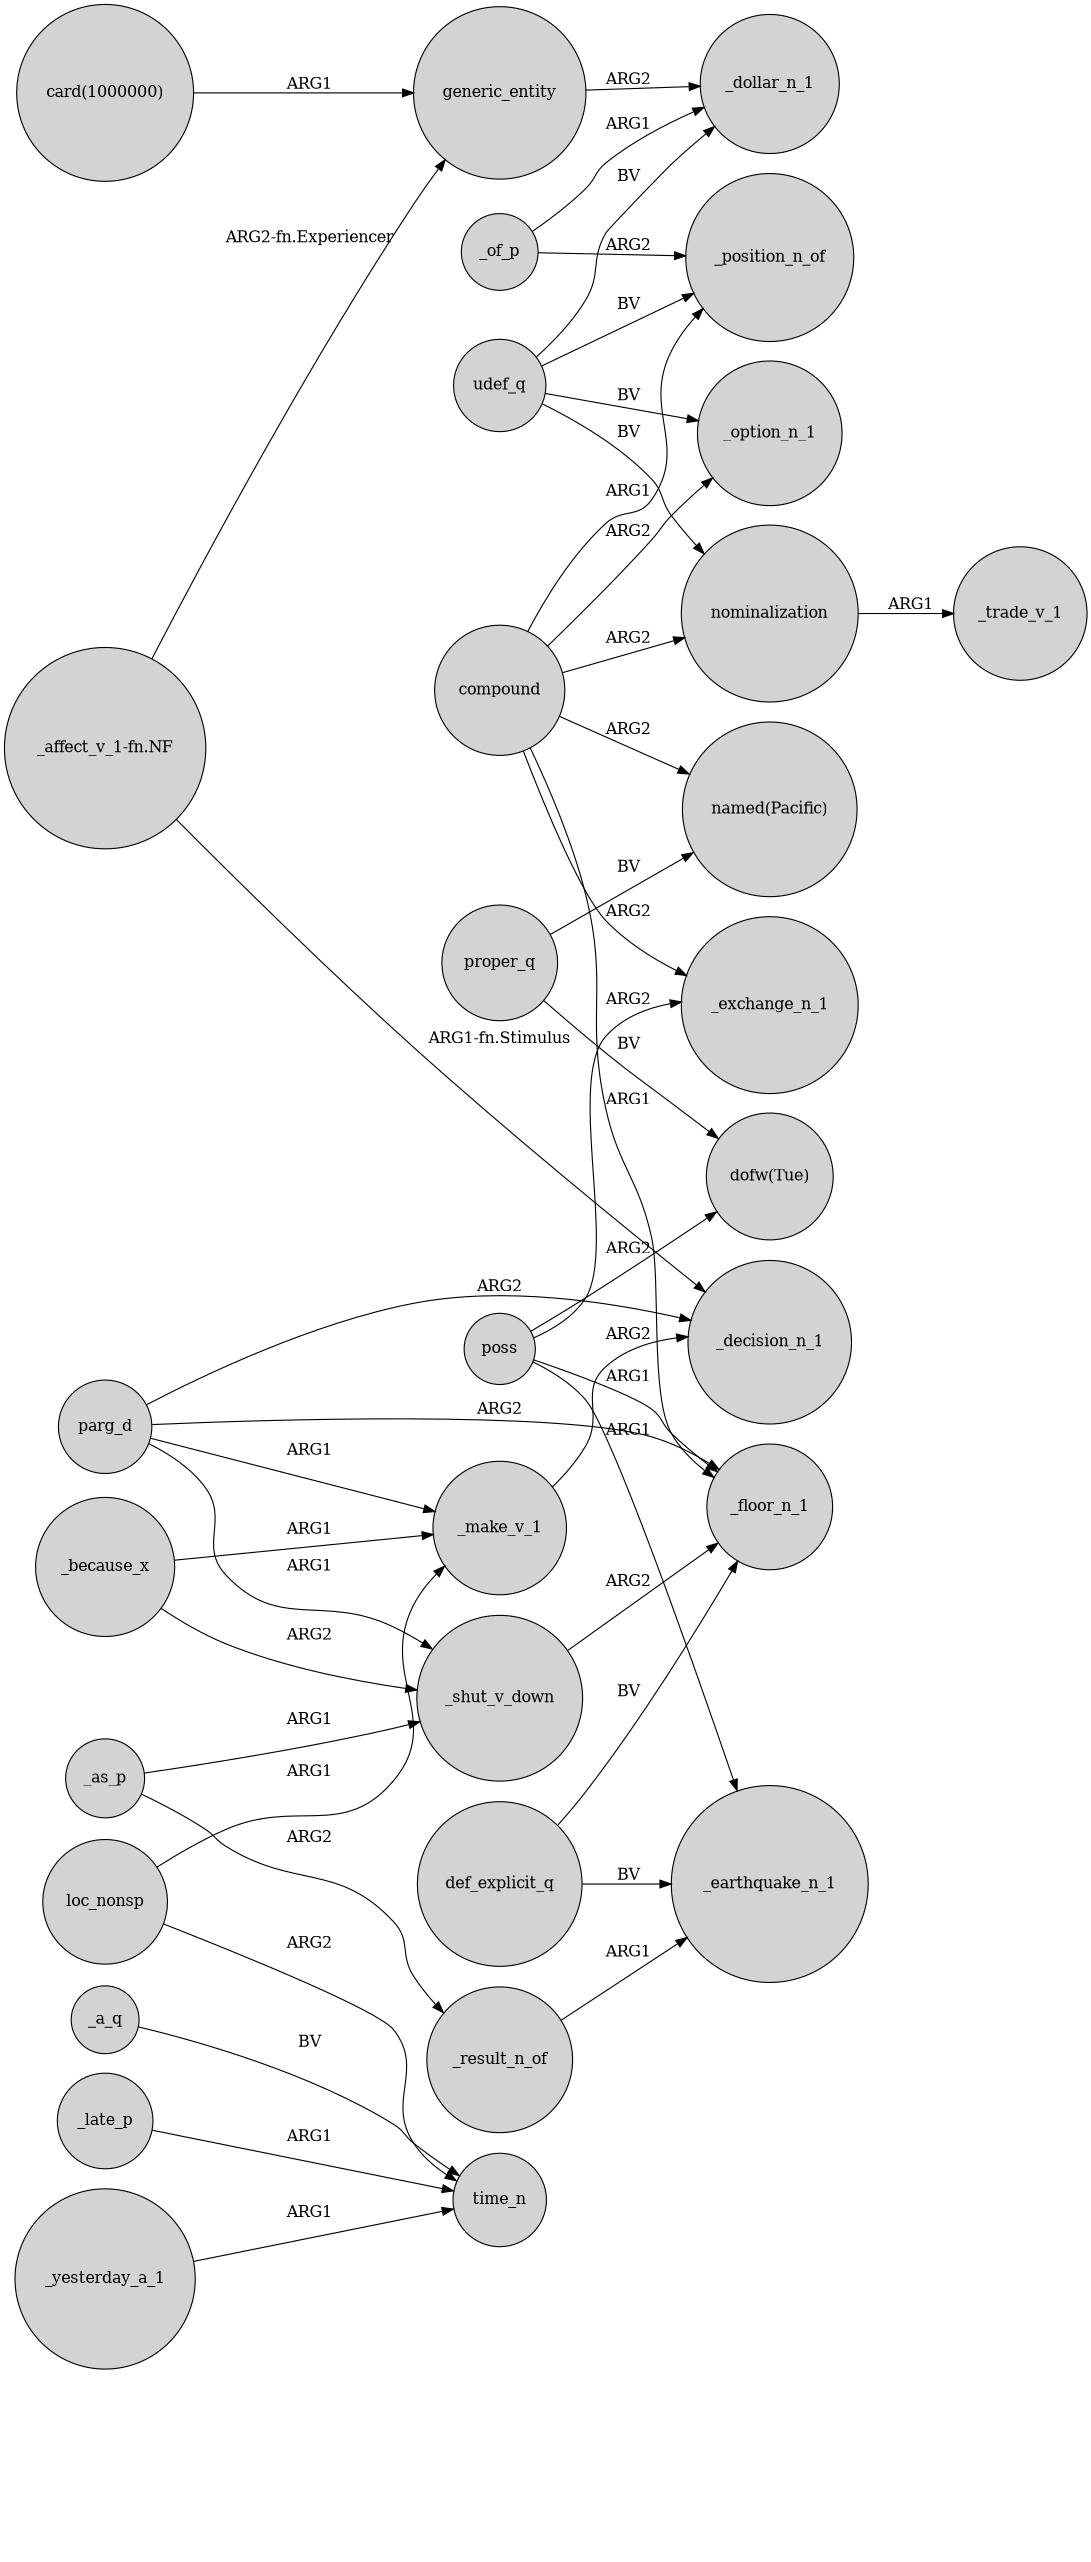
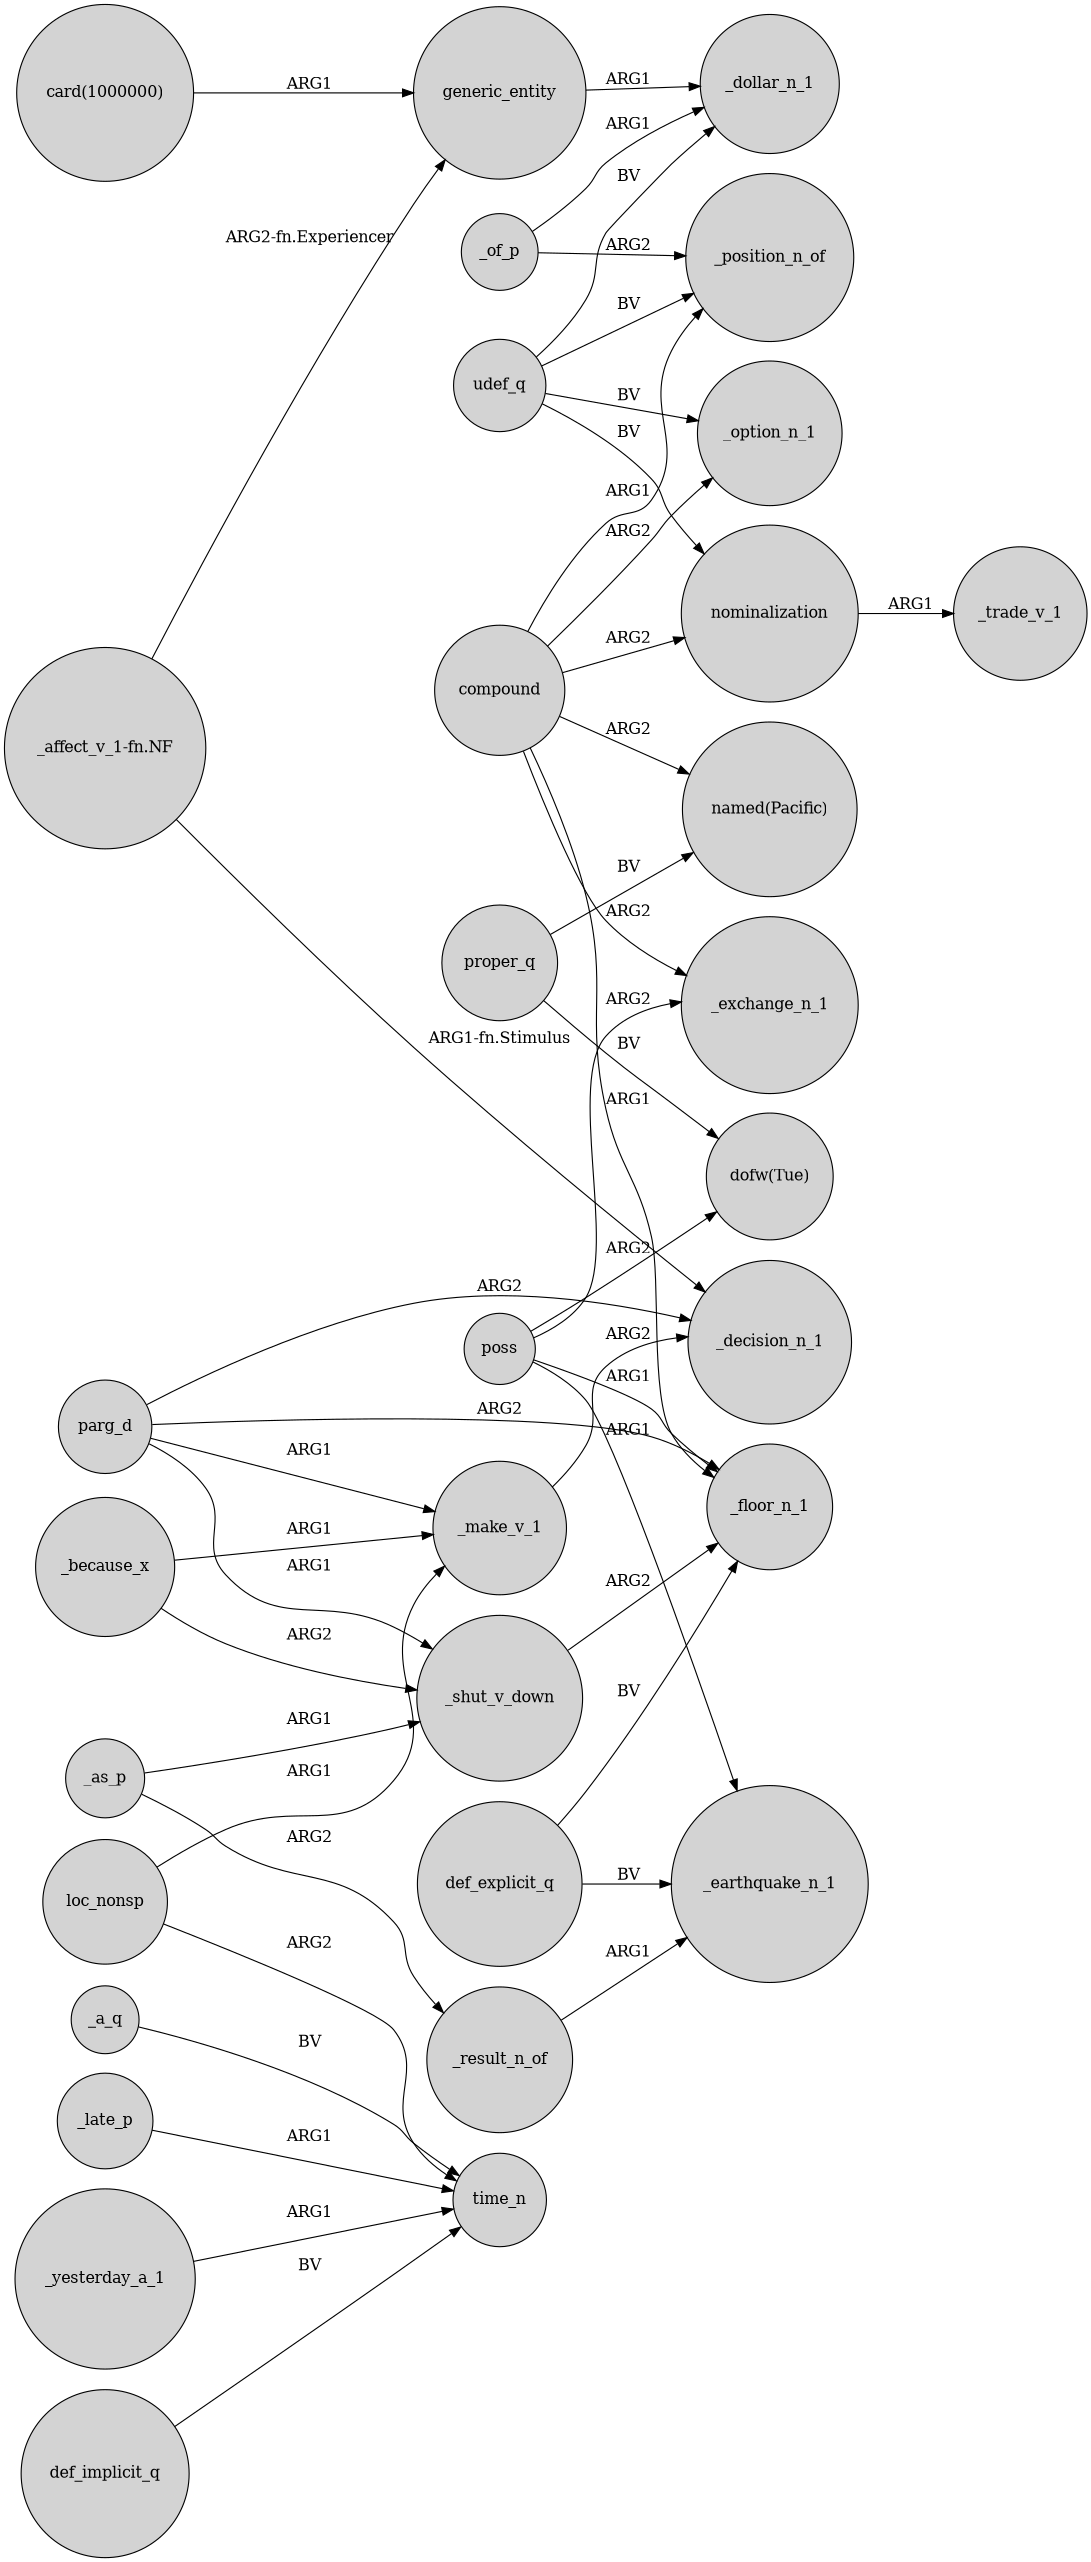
edge "generic_entity" -> "_dollar_n_1": label "ARG2" -> "ARG1"
node "def_implicit_q": added
